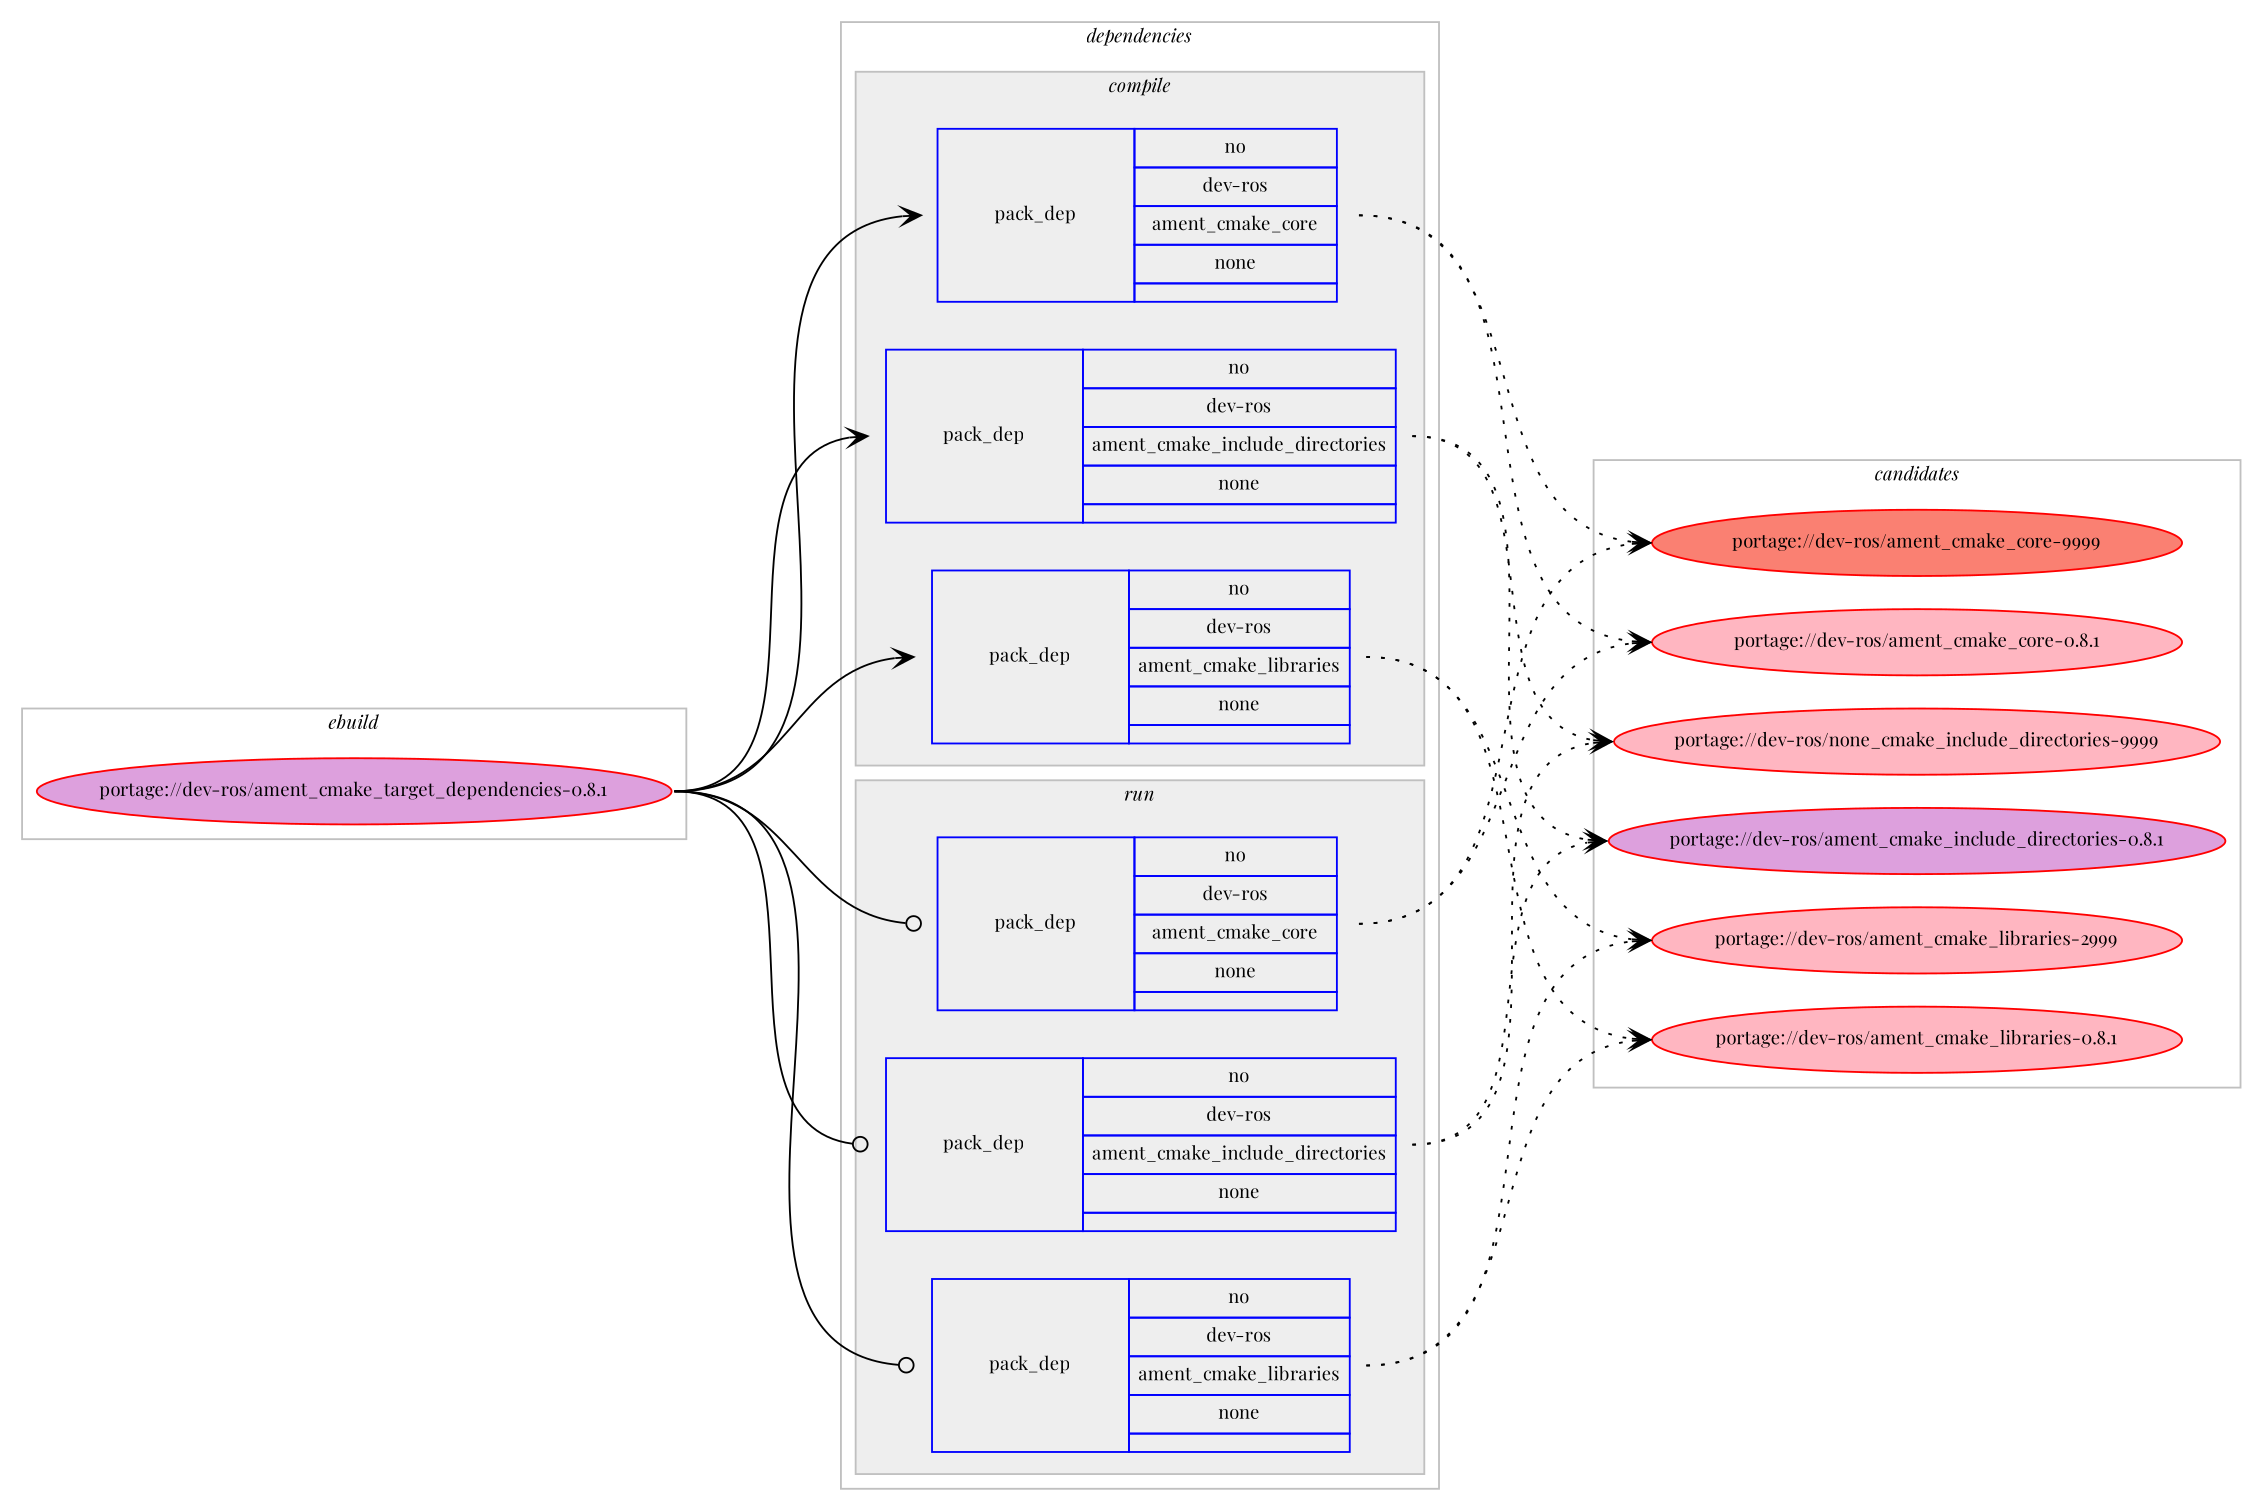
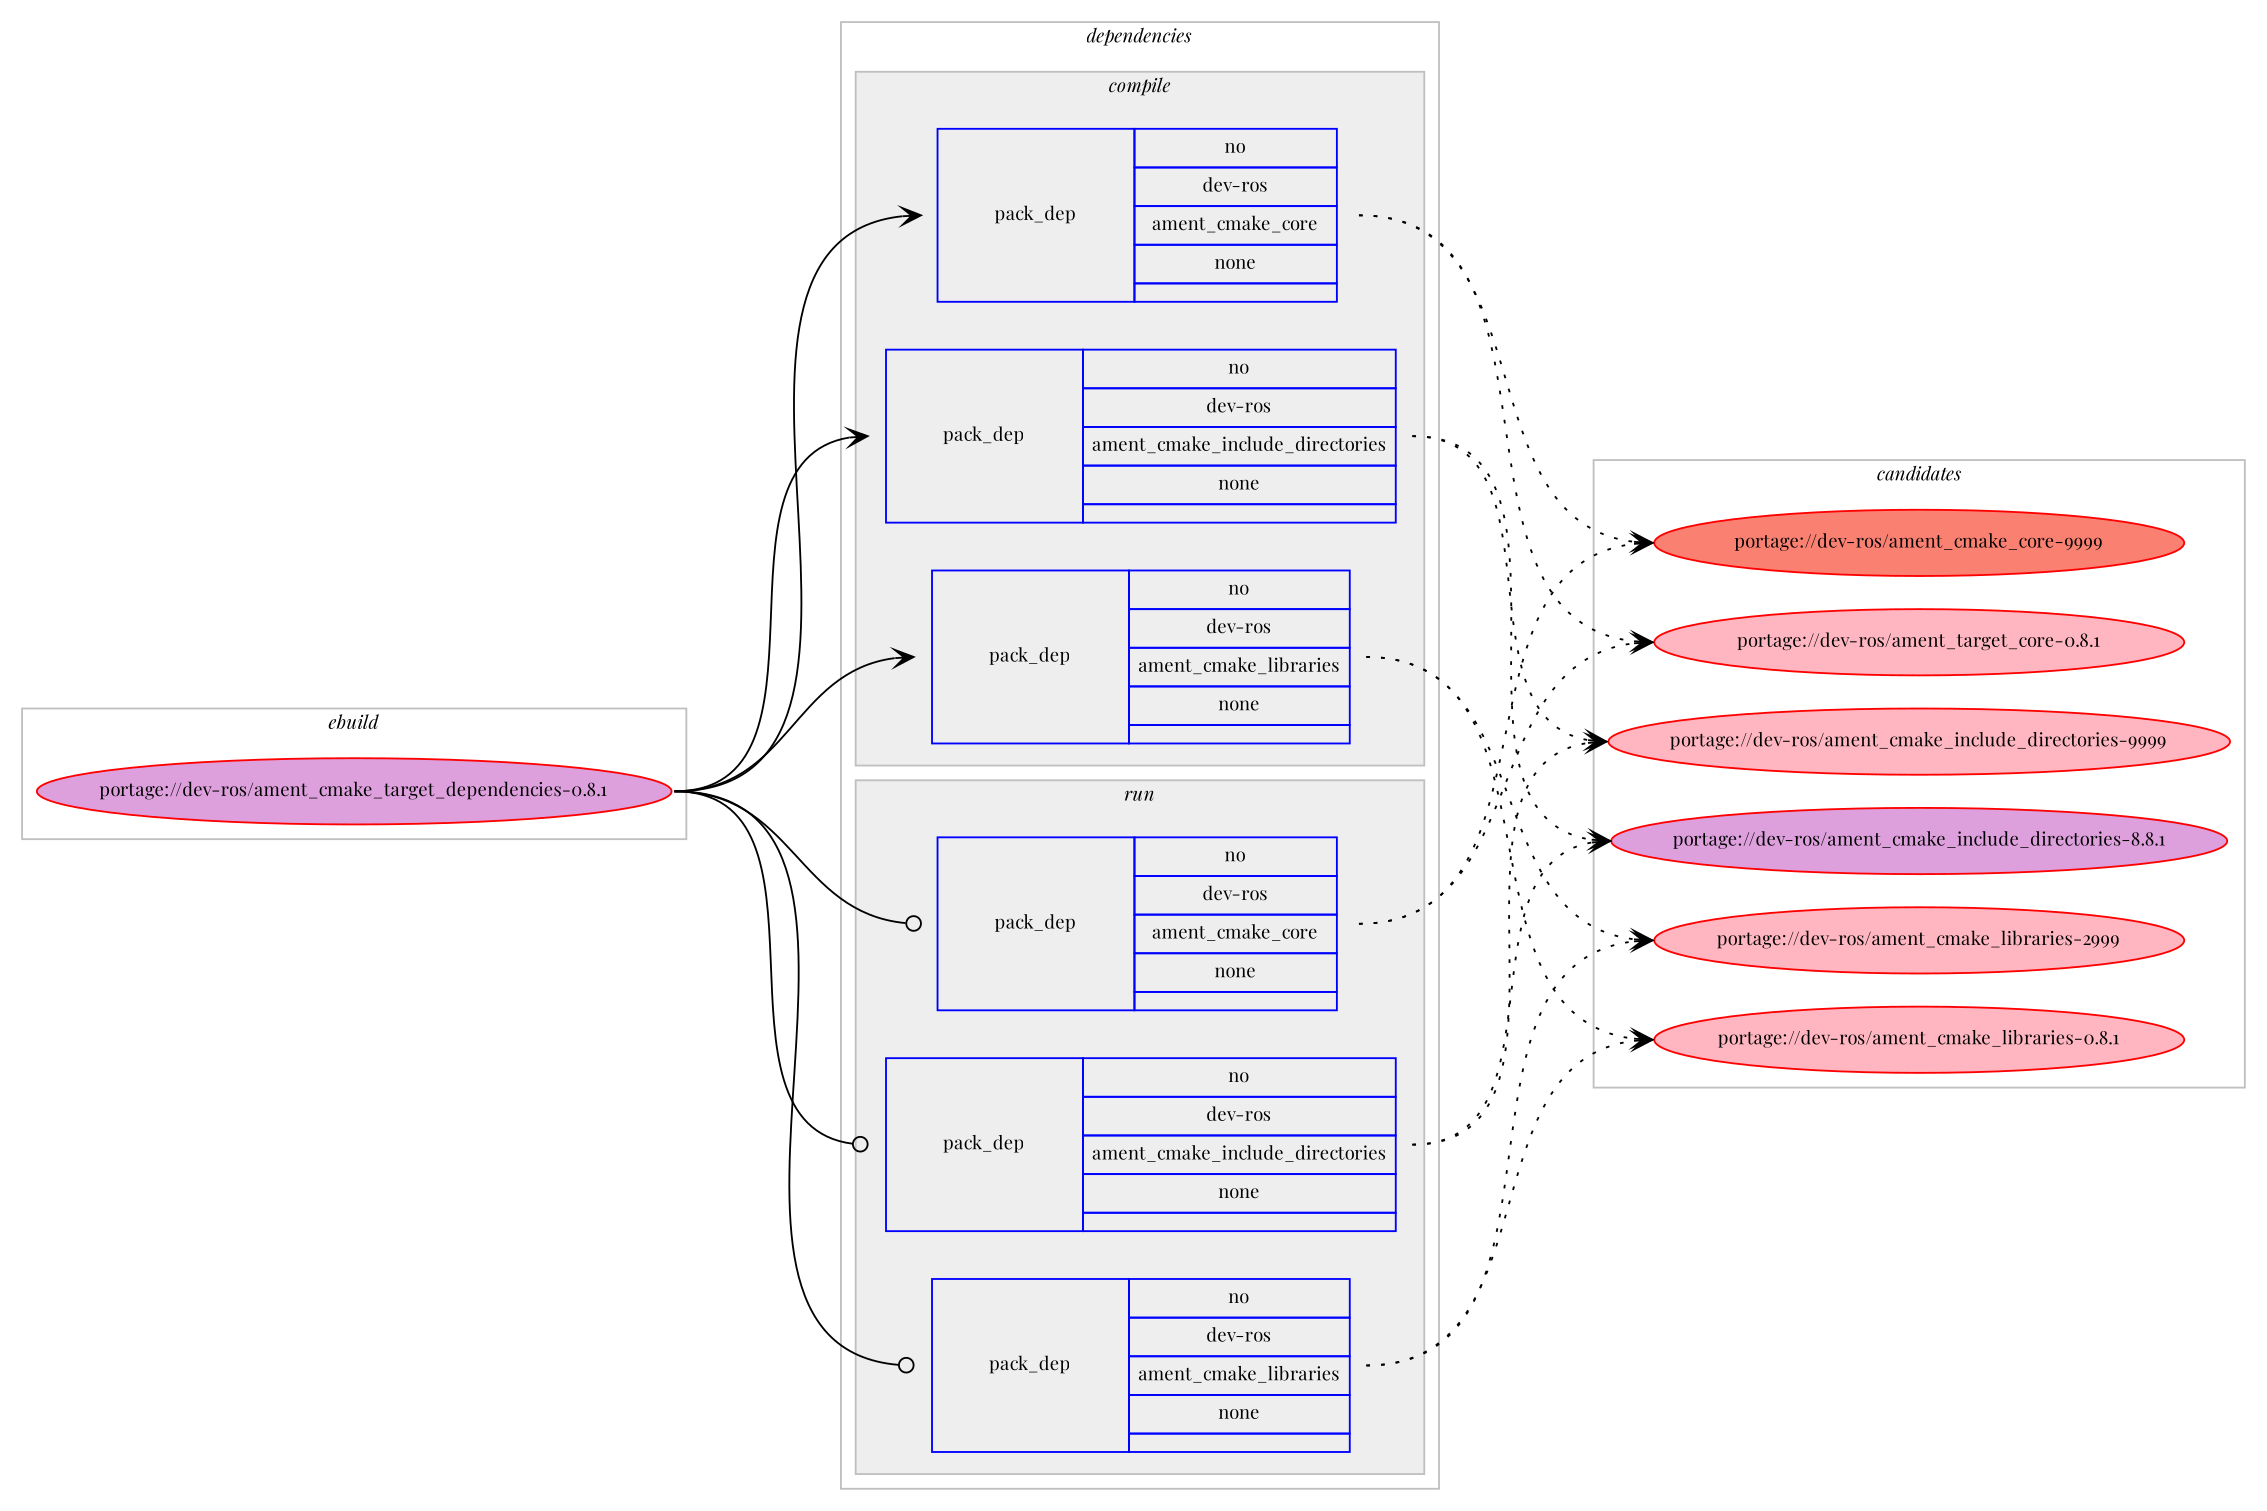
node "portage://dev-ros/ament_cmake_core-0.8.1": label "portage://dev-ros/ament_cmake_core-0.8.1" -> "portage://dev-ros/ament_target_core-0.8.1"
node "portage://dev-ros/none_cmake_include_directories-9999": label "portage://dev-ros/none_cmake_include_directories-9999" -> "portage://dev-ros/ament_cmake_include_directories-9999"
node "portage://dev-ros/ament_cmake_include_directories-0.8.1": label "portage://dev-ros/ament_cmake_include_directories-0.8.1" -> "portage://dev-ros/ament_cmake_include_directories-8.8.1"
